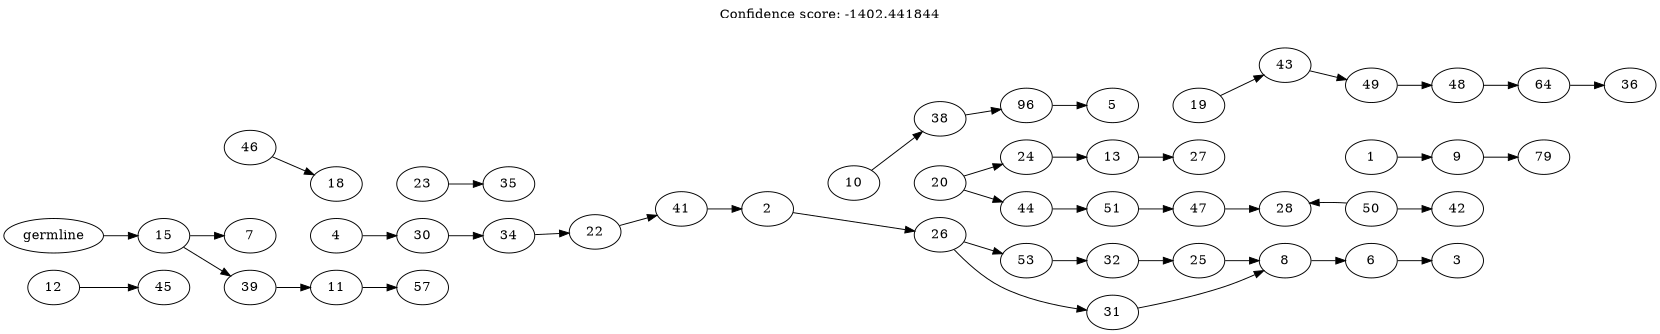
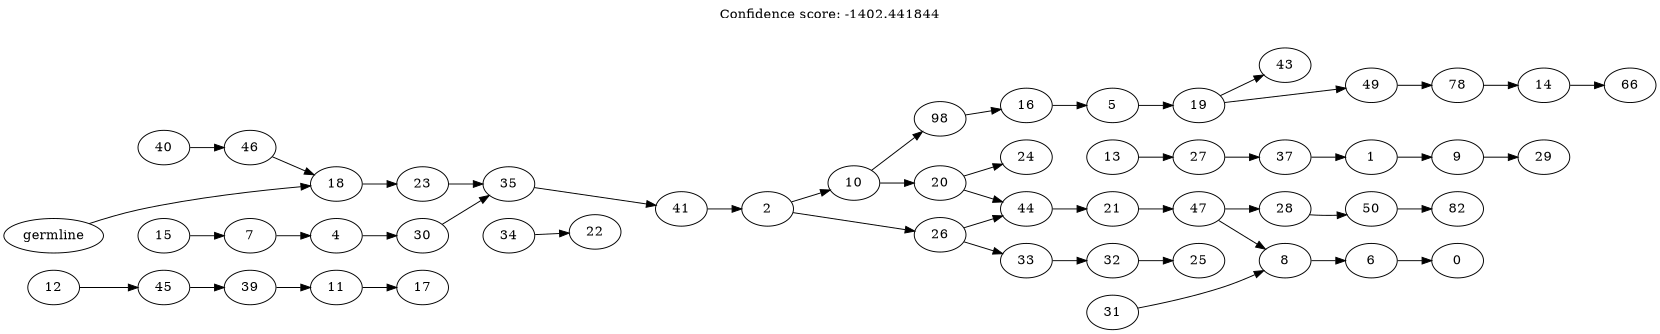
edge "43" -> "49": now "19" -> "49"
node "48": label "48" -> "78"
node "64": label "64" -> "14"
node "36": label "36" -> "66"
node "96": label "96" -> "16"
edge "5" -> "19": added
node "38": label "38" -> "98"
node "40": added
edge "24" -> "13": removed
node "37": added
node "79": label "79" -> "29"
edge "10" -> "20": added
edge "18" -> "23": added
edge "2" -> "10": added
edge "50" -> "28": reversed
node "51": label "51" -> "21"
node "42": label "42" -> "82"
edge "22" -> "41": now "35" -> "41"
edge "germline" -> "15": now "germline" -> "18"
edge "7" -> "4": added
edge "30" -> "34": now "30" -> "35"
edge "15" -> "39": now "45" -> "39"
node "53": label "53" -> "33"
edge "25" -> "8": now "47" -> "8"
node "3": label "3" -> "0"
node "57": label "57" -> "17"
edge "26" -> "31": now "26" -> "44"
